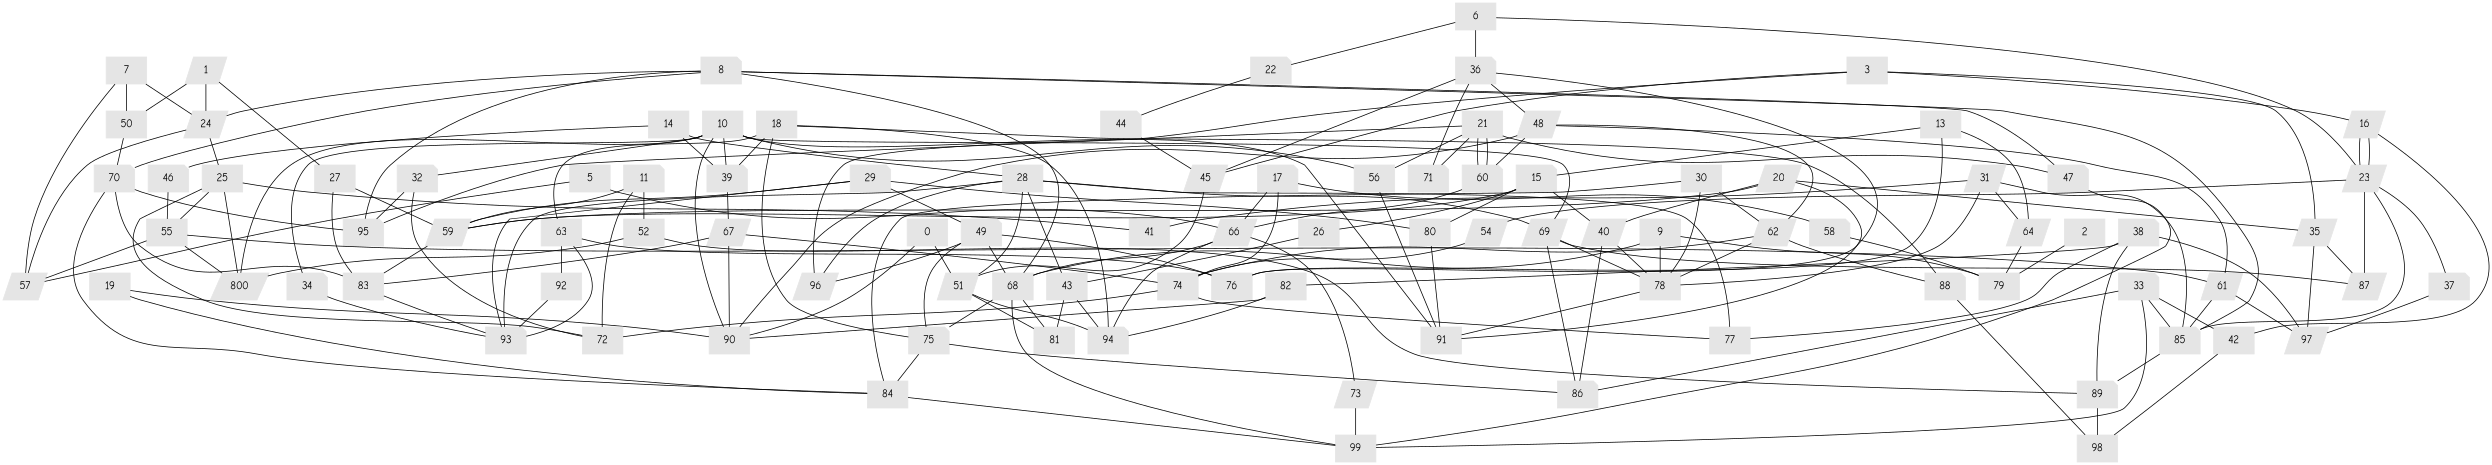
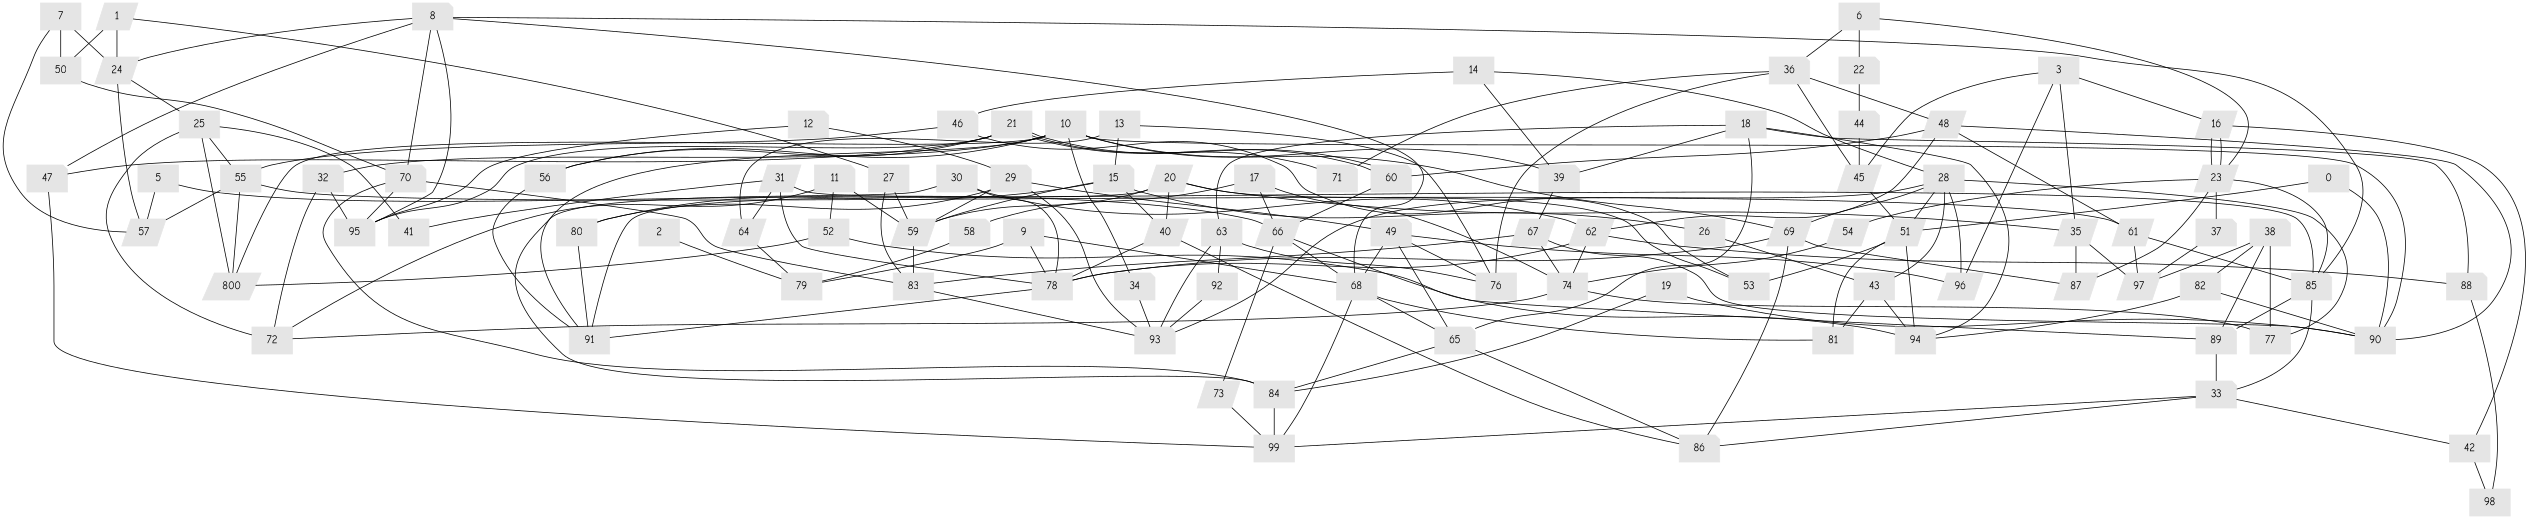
node "12": added
node "53": added
node "75": label "75" -> "65"
edge "89" -- "98": now "89" -- "33"
